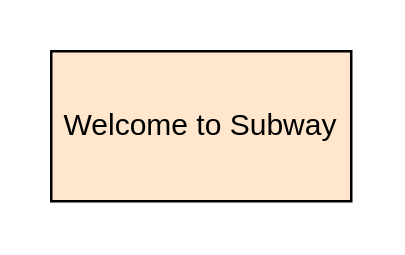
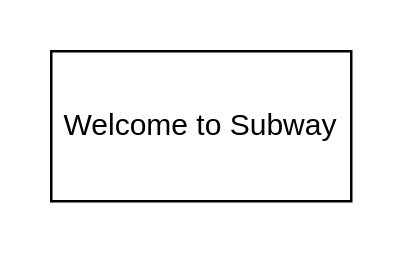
node "Welcome to Subway": fillcolor #ffe6cc -> #ffffff
